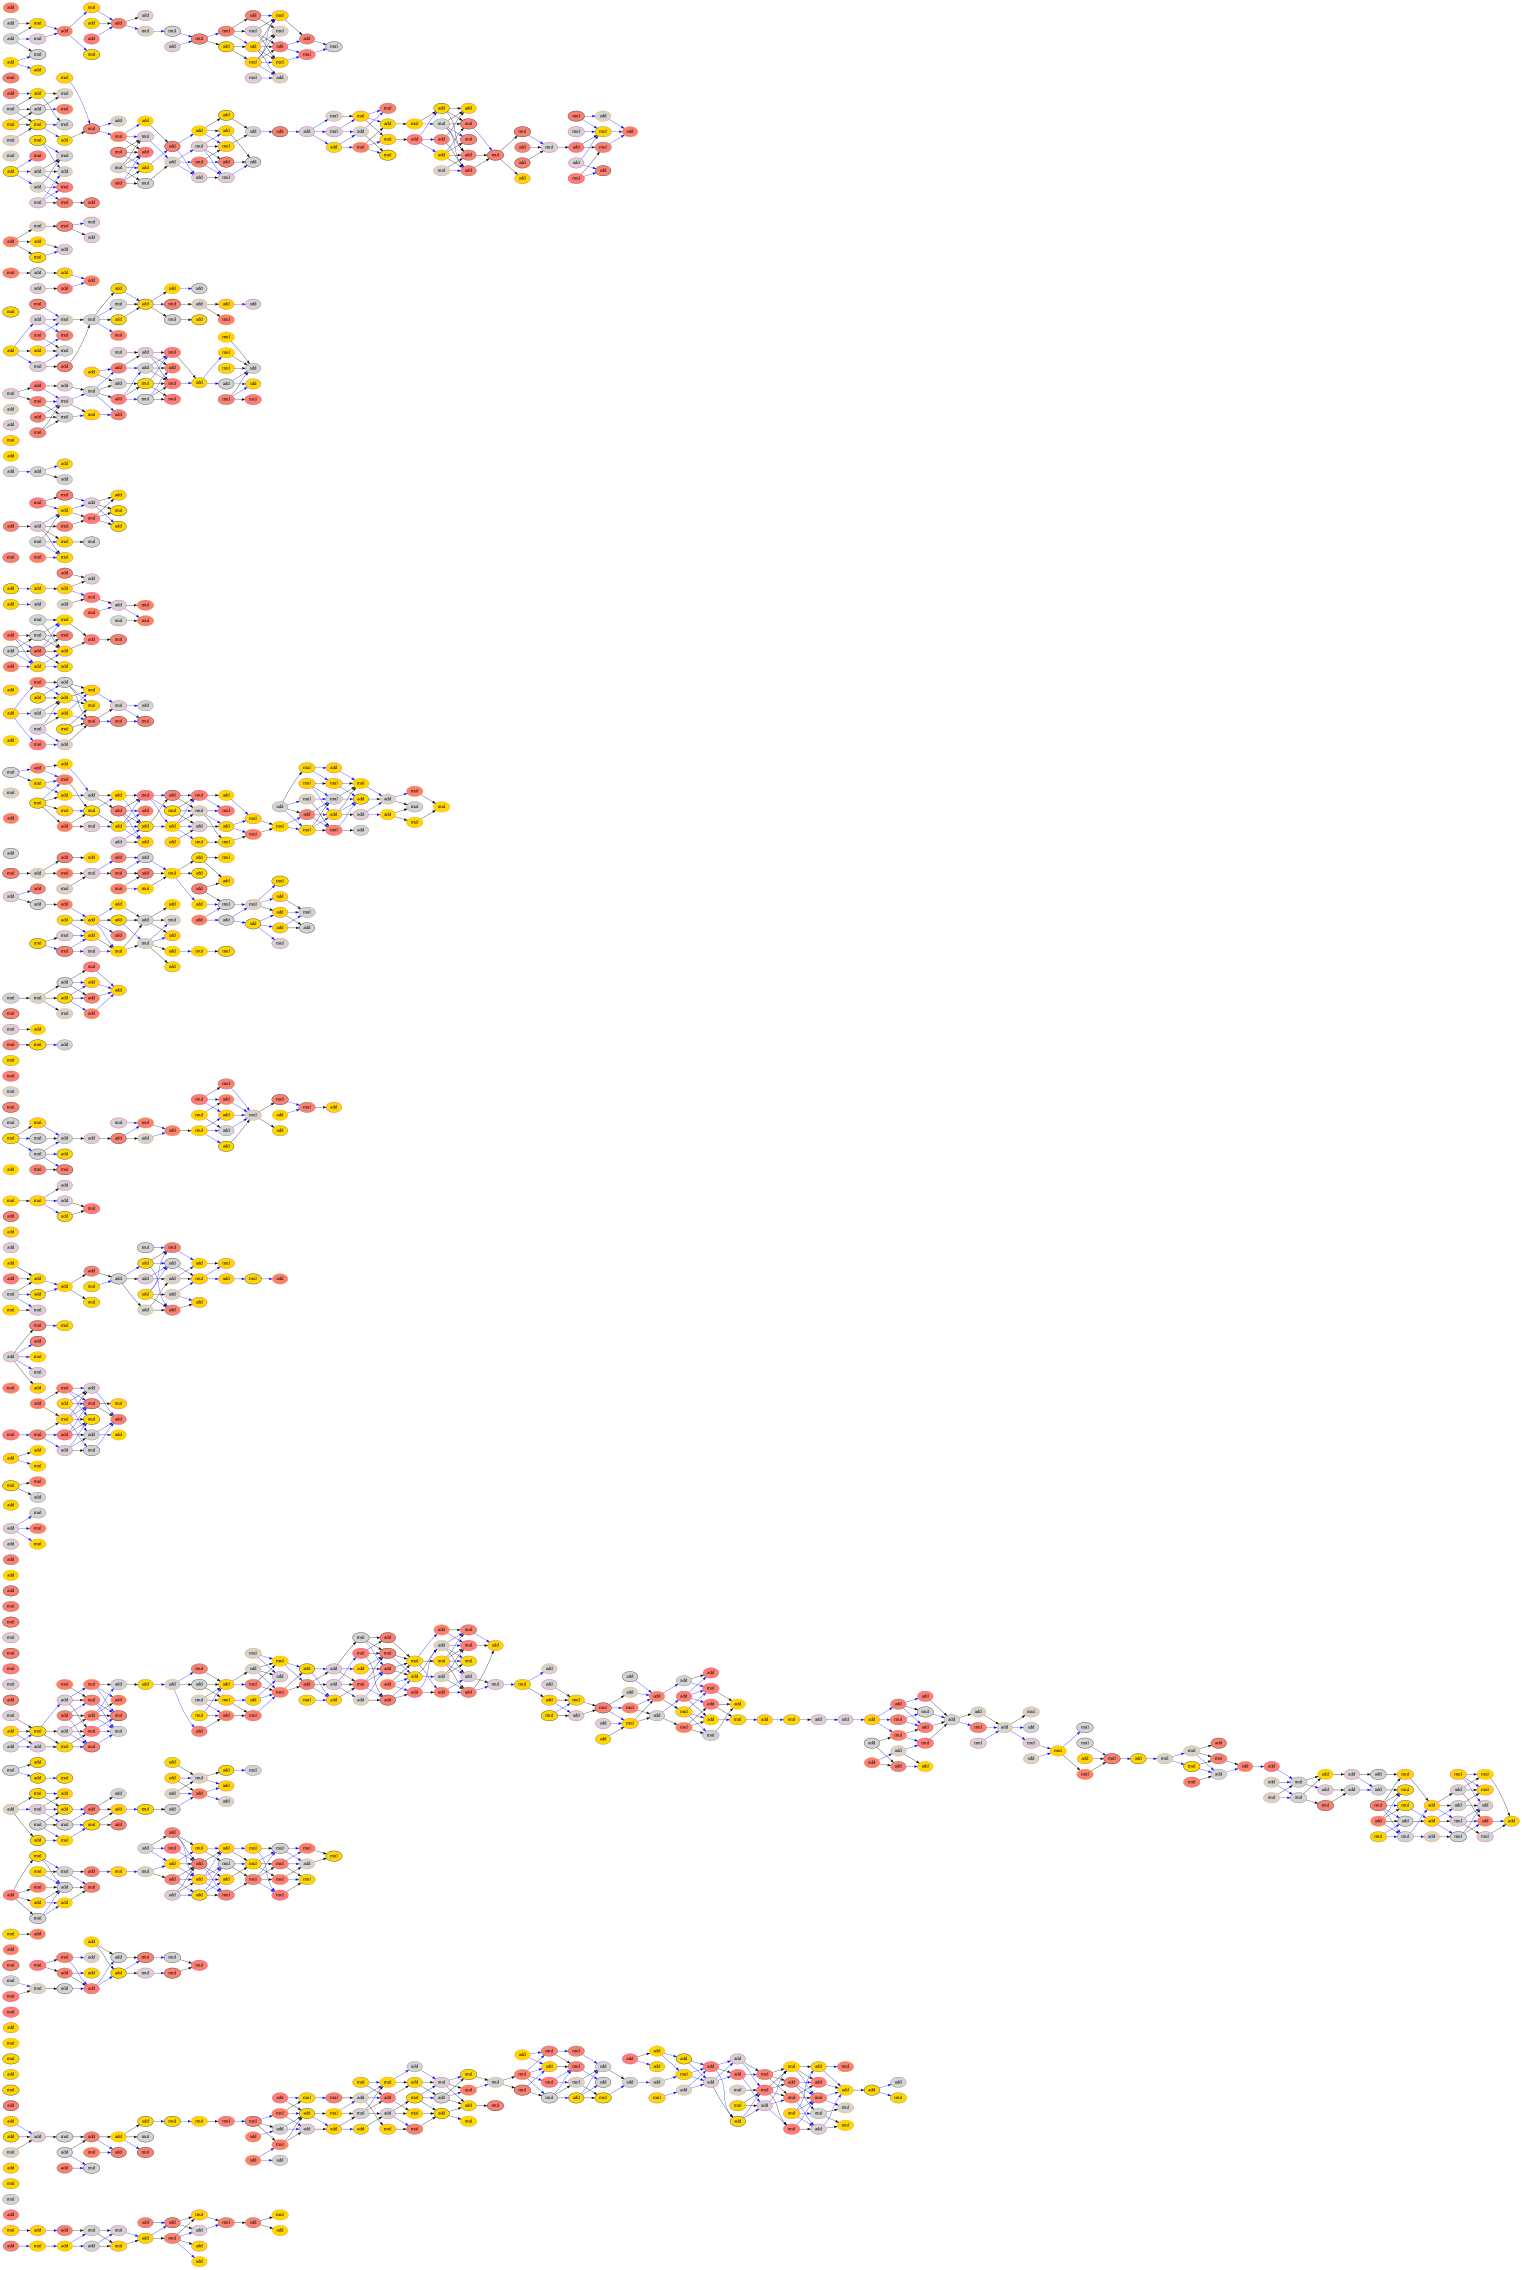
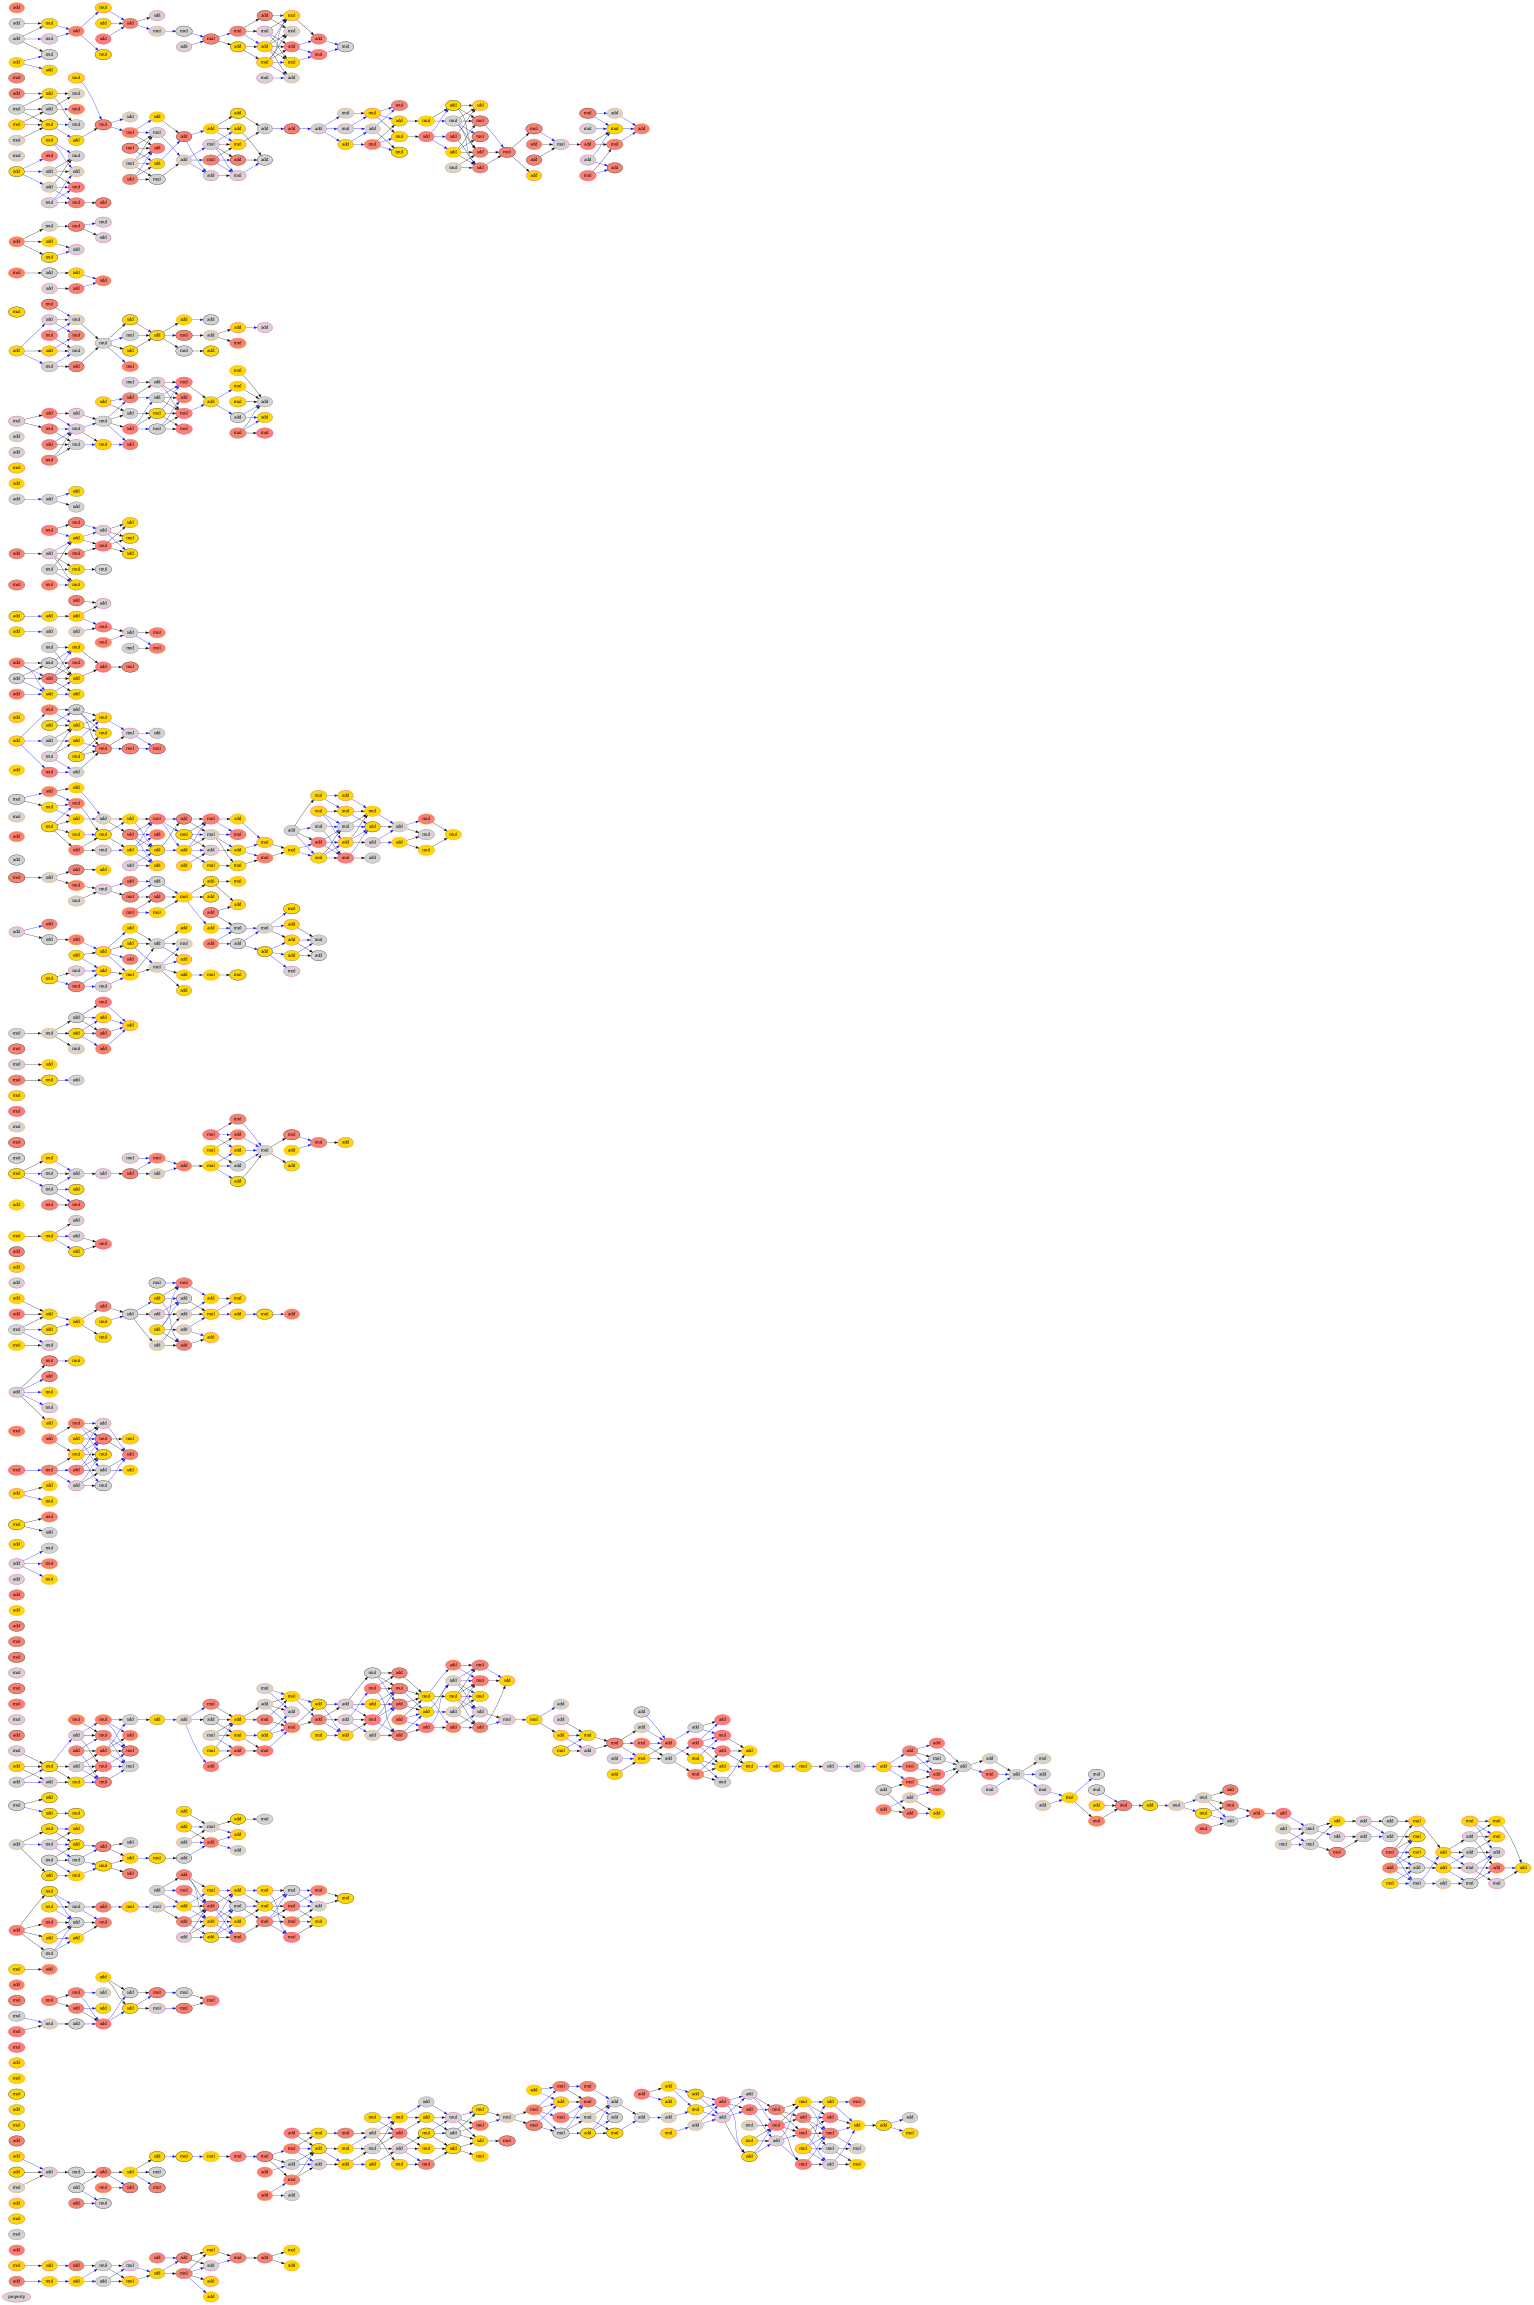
node "property": added
